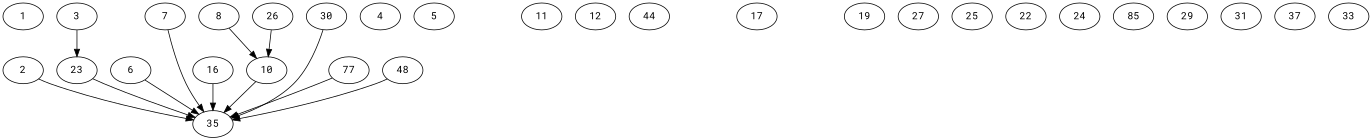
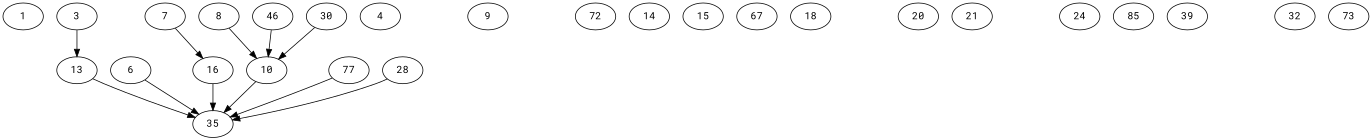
node "26": label "26" -> "46"
node "5": removed
node "9": added
node "11": removed
node "12": label "12" -> "72"
node "44": label "44" -> "14"
node "15": added
node "17": label "17" -> "67"
node "18": added
node "19": removed
node "27": label "27" -> "20"
node "25": label "25" -> "21"
node "22": removed
node "29": label "29" -> "39"
node "31": removed
node "37": label "37" -> "32"
node "33": label "33" -> "73"
edge "7" -> "35": now "7" -> "16"
node "2": removed
node "23": label "23" -> "13"
node "48": label "48" -> "28"
edge "30" -> "35": now "30" -> "10"
